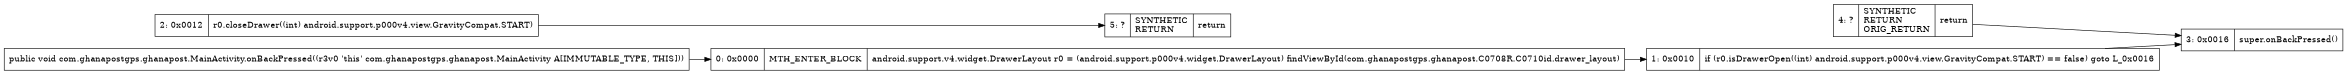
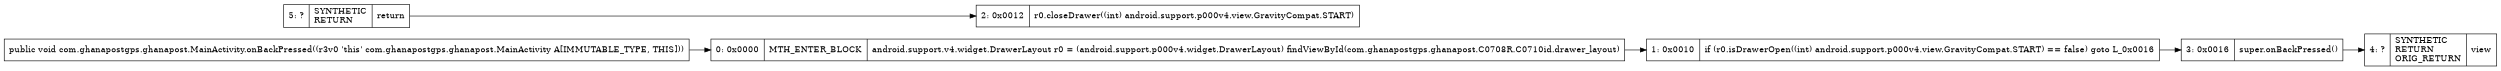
node "4: ?": text "return" -> "view"
edge "2: 0x0012" -> "5: ?": reversed
edge "4: ?" -> "3: 0x0016": reversed
